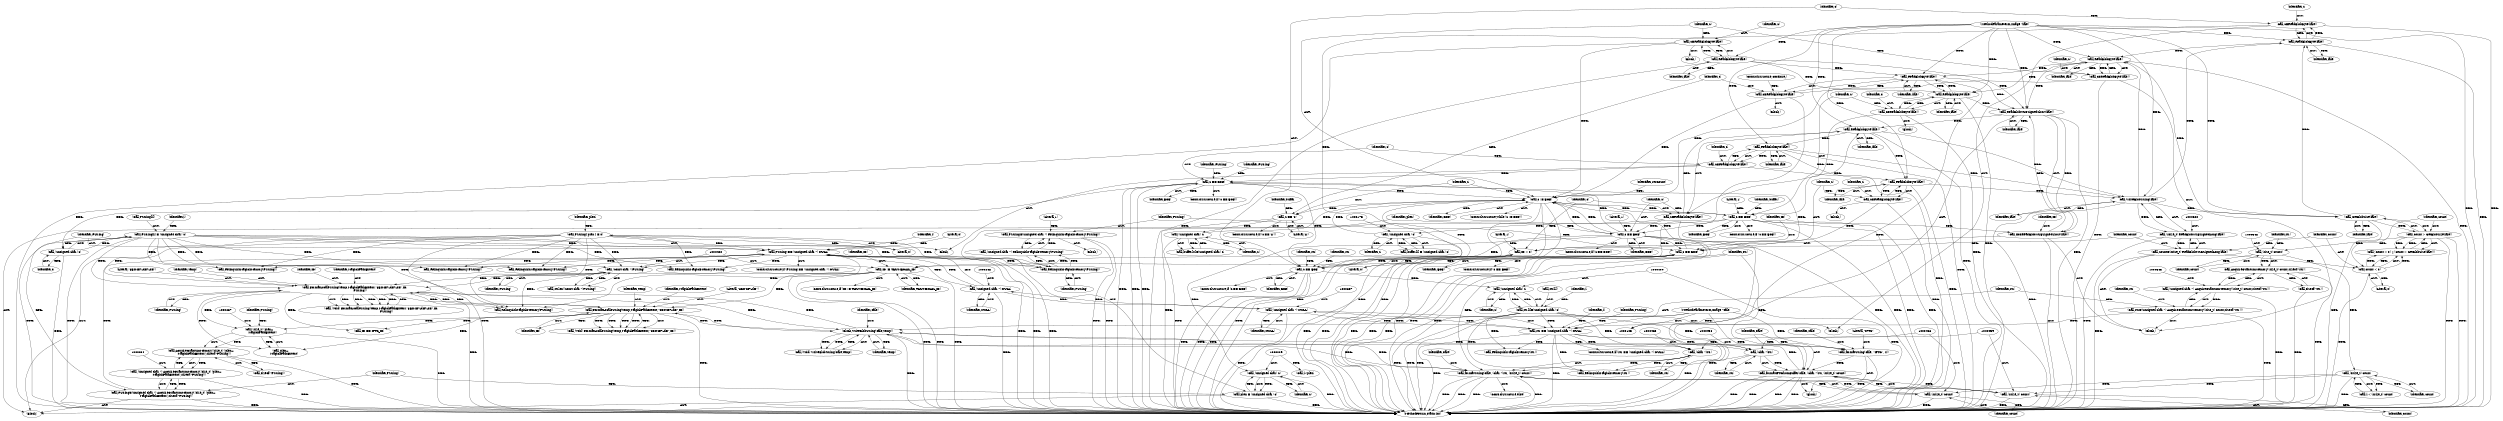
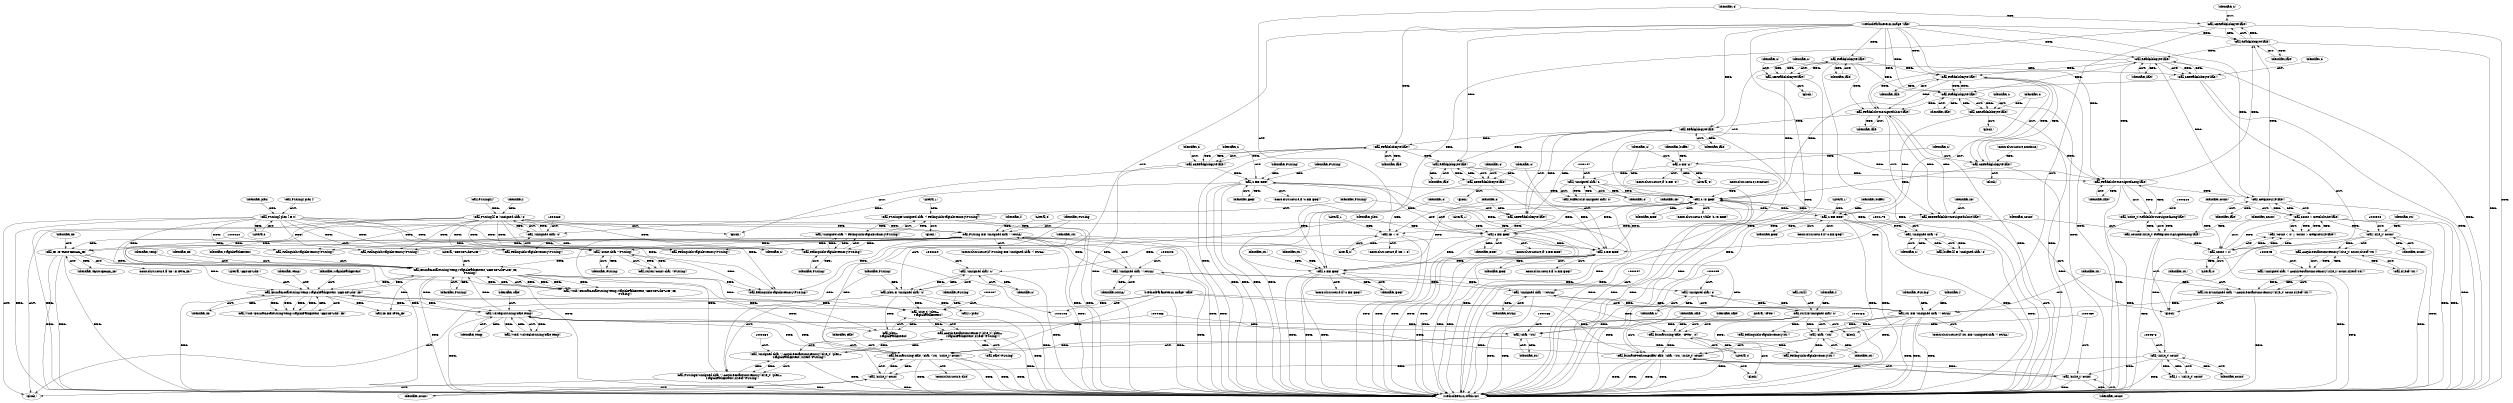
node "1000147": added
node "(Identifier,resCount)": label "(Identifier,resCount)" -> "(ControlStructure,resCount)"
node "(Call,PString[ plen ])": added
node "(Call,WriteBlobString(ifile))": label "(Call,WriteBlobString(ifile))" -> "(Call,ReadBlobMSBSignedLong(ifile))"
edge "(Call,c != EOF)" -> "(Call,c == '8')": removed, label "DDG:"
node "1000285": added
edge "(Call,PString[i])" -> "(Call,PString[i] = (unsigned char) c)": label "AST: " -> "DDG: "
edge "(Call,c == '8')" -> "(Literal,'8')": label "AST: " -> "CFG: "
edge "(Literal,'8')" -> "(Call,c == '8')": label "AST: " -> "CFG: "
edge "(Call,count > GetBlobSize(ifile))" -> "(Call,GetBlobSize(ifile))": label "AST: " -> "CFG: "
edge "(Call,count < 0)" -> "(Call,count > GetBlobSize(ifile))": added, label "DDG:"
edge "(Call,ID=ReadBlobMSBSignedShort(ifile))" -> "(Call,ID < 0)": label "AST: " -> "DDG: "
node "(ControlStructure,if (ID < 0))": added
edge "1000420" -> "(Call,ID != THUMBNAIL_ID)": label "AST: " -> "CFG: "
edge "(Call,count=(ssize_t) ReadBlobMSBSignedLong(ifile))" -> "(Call,count < 0)": label "CFG: " -> "DDG: "
edge "(Call,ReadBlobMSBSignedShort(ifile))" -> "1000105": now "(MethodParameterIn,Image *ifile)" -> "1000105"
node "(ControlStructure,if (ID != THUMBNAIL_ID))": label "(ControlStructure,if (ID != THUMBNAIL_ID))" -> "(ControlStructure,if (ID != IPTC_ID))"
edge "(Call,plen = (unsigned char) c)" -> "(Call,(size_t) (plen+ MagickPathExtent))": added, label "DDG:"
edge "(Call,plen = (unsigned char) c)" -> "(Call,plen+ MagickPathExtent)": added, label "DDG:"
edge "(Call,GetBlobSize(ifile))" -> "(MethodReturn,static int)": label "CFG: " -> "DDG: "
edge "(Call,str[i]=(unsigned char) c)" -> "(Call,str == (unsigned char *) NULL)": removed, label "DDG:"
edge "(MethodParameterIn,Image *ofile)" -> "(Call,formatString(ofile, (char *)str, (ssize_t) count))": added, label "DDG:"
node "(Block,WriteBlobString(ofile,temp))": label "(Block,WriteBlobString(ofile,temp))" -> "(Call,WriteBlobString(ofile,temp))"
edge "(Call,count=(ssize_t) ReadBlobMSBSignedLong(ifile))" -> "(MethodReturn,static int)": label "DDG: " -> "CFG: "
node "1000375": added
edge "(Call,str == (unsigned char *) NULL)" -> "(ControlStructure,if (str == (unsigned char *) NULL))": label "CFG: " -> "AST: "
node "(Literal,4)": added
edge "1000229" -> "(Call,i<plen)": now "(Call,plen = (unsigned char) c)" -> "(Call,i<plen)"
node "(Call,sizeof(*PString))": label "(Call,sizeof(*PString))" -> "(Call,ofile(*PString))"
edge "(Call,sizeof(*str))" -> "(MethodReturn,static int)": now "(Call,(size_t) count)" -> "(MethodReturn,static int)"
